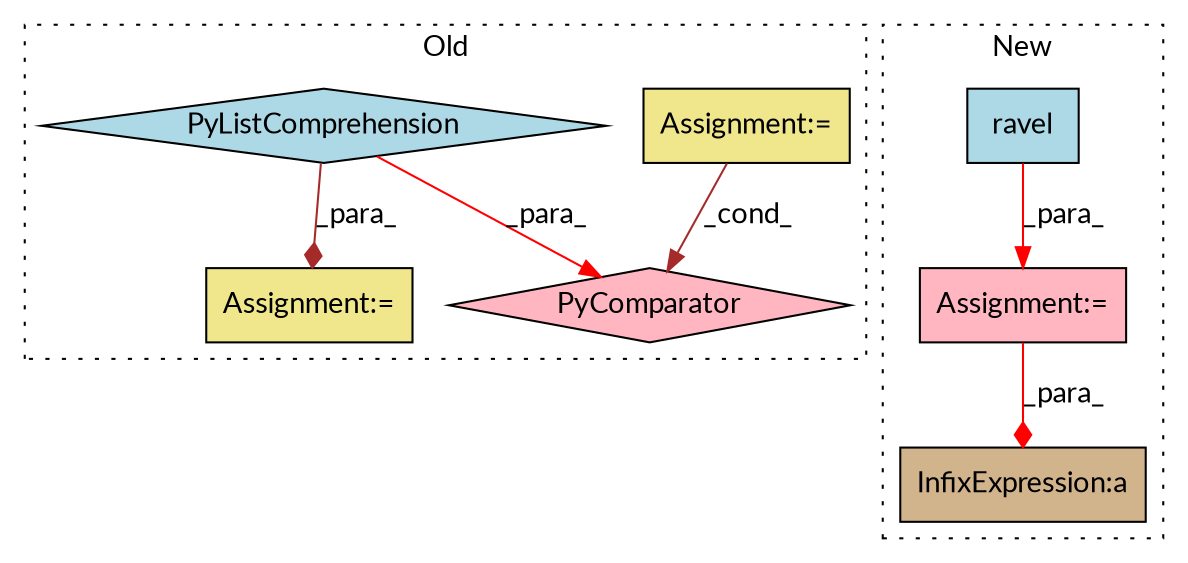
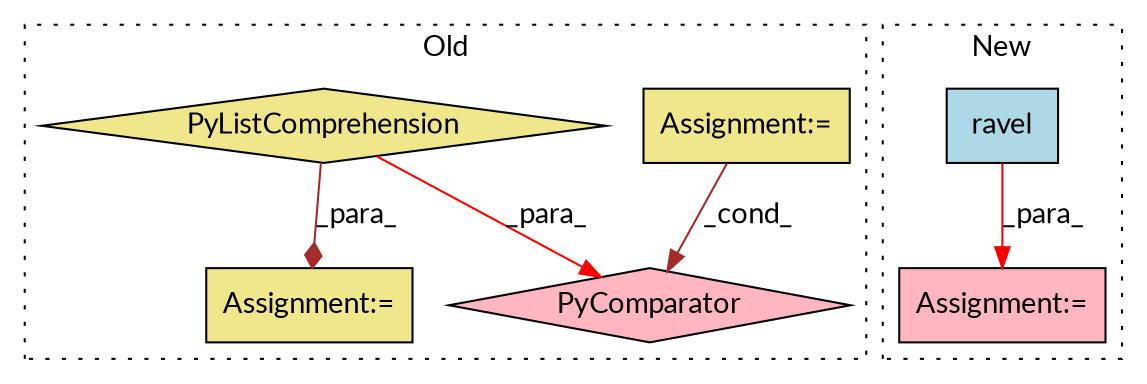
node "PyListComprehension": fillcolor lightblue -> khaki
node "InfixExpression:a": removed
